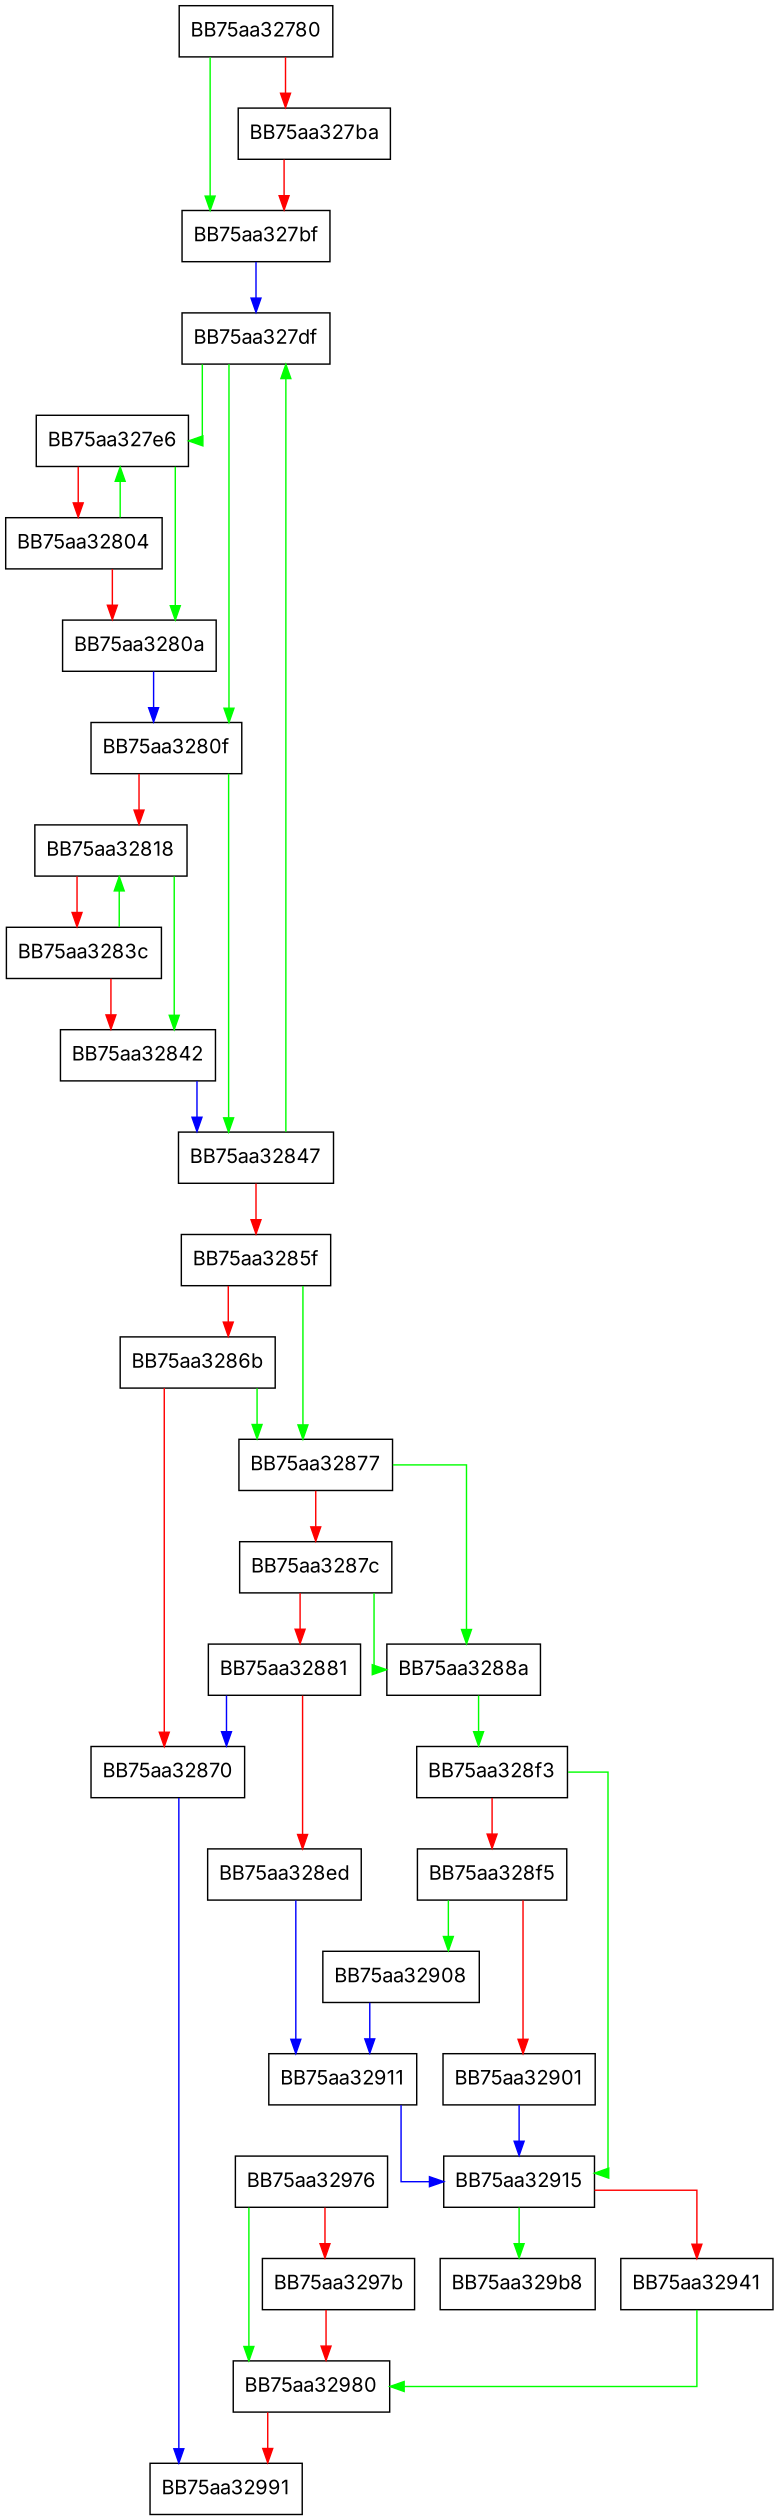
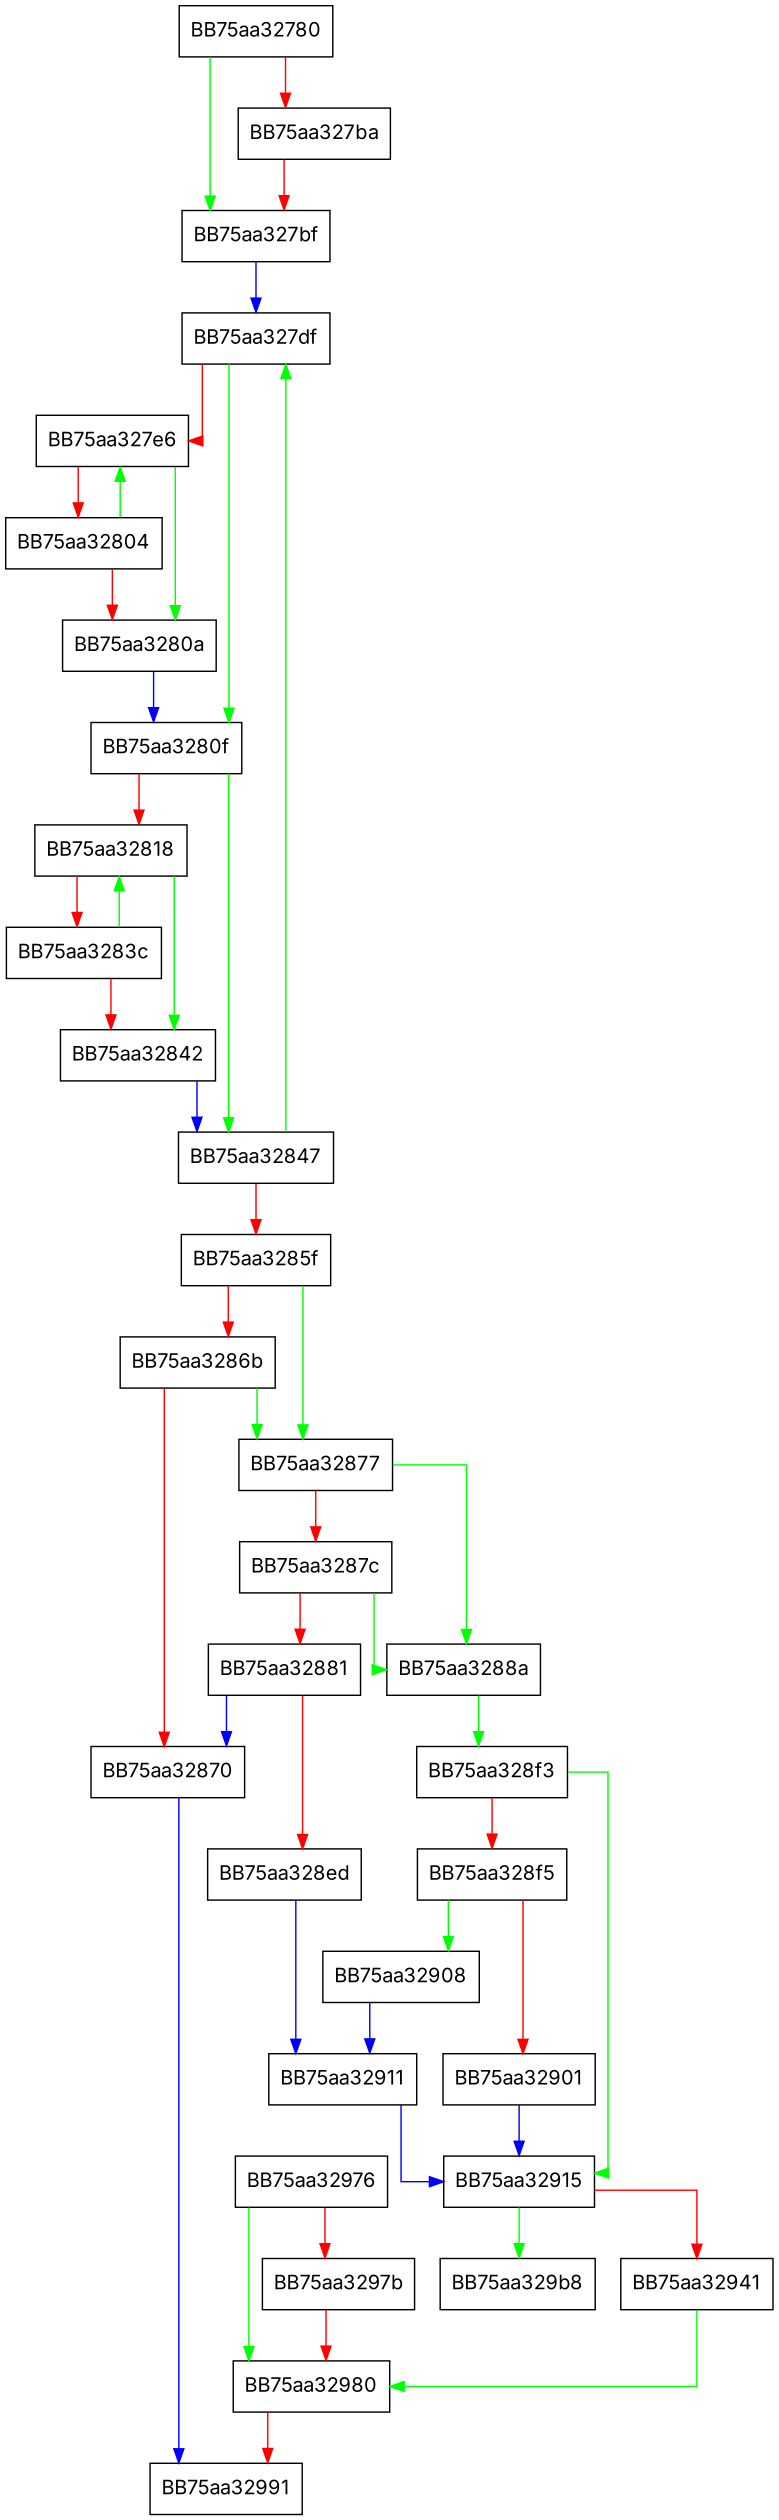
edge "BB75aa327df" -> "BB75aa327e6": color green -> red
